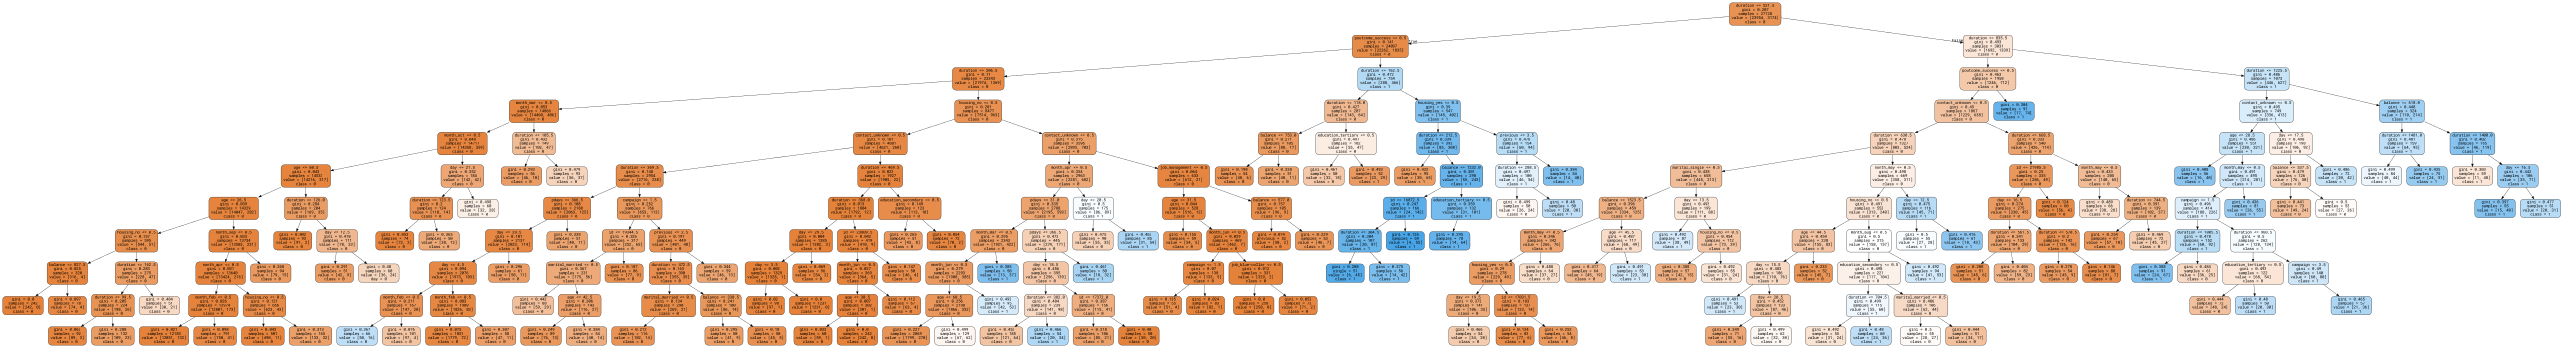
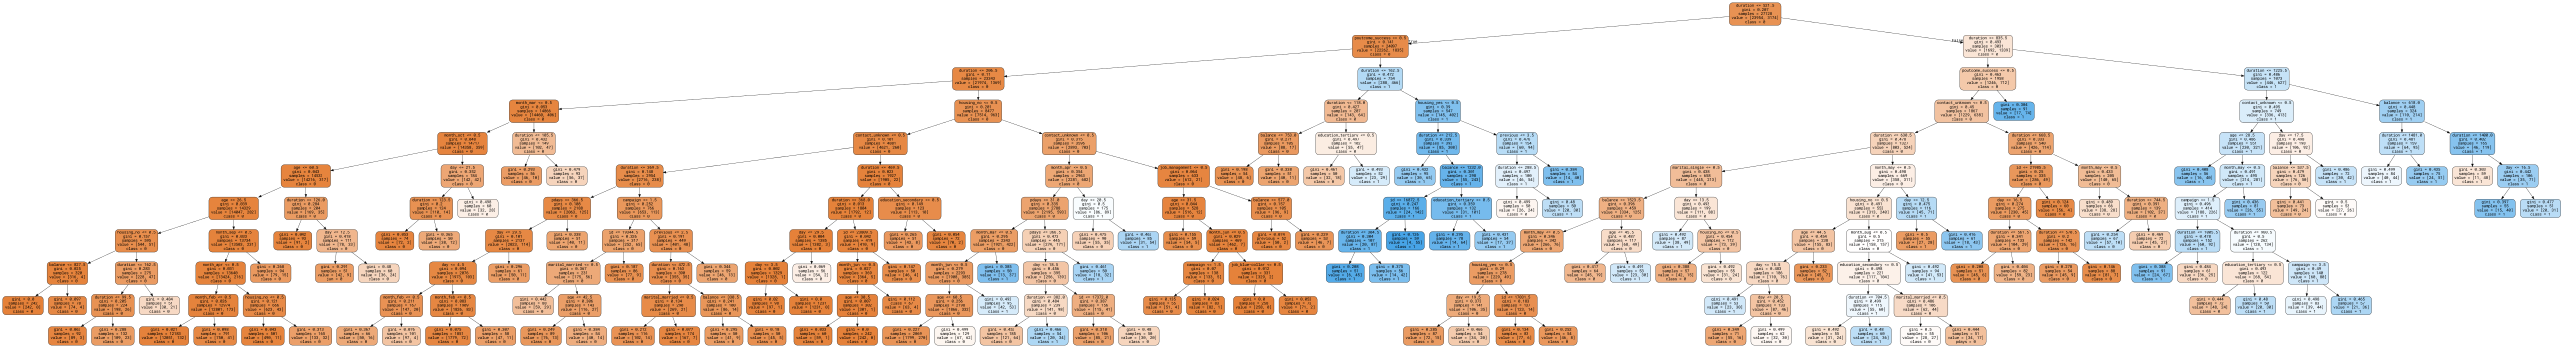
node "gini = 0.493 samples = 52 value = [23, 29] class = 1": fillcolor #ea9a61 -> #d6ebfa
node "gini = 0.432 samples = 95 value = [30, 65] class = 1": fillcolor #eb9c63 -> #94caf1
node "gini = 0.431 samples = 54 value = [17, 37] class = 1": added
node "gini = 0.5 samples = 55 value = [27, 28] class = 1": fillcolor #f8fcfe -> #eb9c63
node "gini = 0.254 samples = 67 value = [57, 10] class = 0": fillcolor #ea975c -> #bddef6
node "gini = 0.291 samples = 51 value = [42, 9] class = 0": label "gini = 0.291 samples = 51 value = [42, 9] class = 0" -> "gini = 0.291 samples = 51 value = [42, 9] jun = 0"
node "gini = 0.48 samples = 60 value = [36, 24] day = 0": label "gini = 0.48 samples = 60 value = [36, 24] day = 0" -> "gini = 0.48 samples = 60 value = [36, 24] class = 0"
node "gini = 0.069 samples = 56 value = [54, 2] class = 0": fillcolor #e68640 -> #fceee5
node "gini = 0.208 single = 51 value = [6, 45] class = 1": label "gini = 0.208 single = 51 value = [6, 45] class = 1" -> "gini = 0.208 samples = 51 value = [6, 45] class = 1"
node "gini = 0.488 samples = 64 value = [37, 27] class = 0": removed
node "gini = 0.112 samples = 67 value = [63, 4] class = 0": label "gini = 0.112 samples = 67 value = [63, 4] class = 0" -> "gini = 0.112 class = 67 value = [63, 4] class = 0"
node "gini = 0.498 samples = 83 value = [39, 44] class = 1": added
node "gini = 0.367 samples = 66 value = [50, 16] class = 0": fillcolor #bddef6 -> #eda978
node "gini = 0.077 samples = 174 value = [167, 7] class = 0": added
node "gini = 0.48 samples = 50 value = [30, 20] class = 0": fillcolor #e5823a -> #f6d5bd
node "gini = 0.285 samples = 87 value = [72, 15] class = 0": added
node "gini = 0.444 samples = 51 value = [34, 17] class = 0": label "gini = 0.444 samples = 51 value = [34, 17] class = 0" -> "gini = 0.444 samples = 51 value = [34, 17] pdays = 0"
